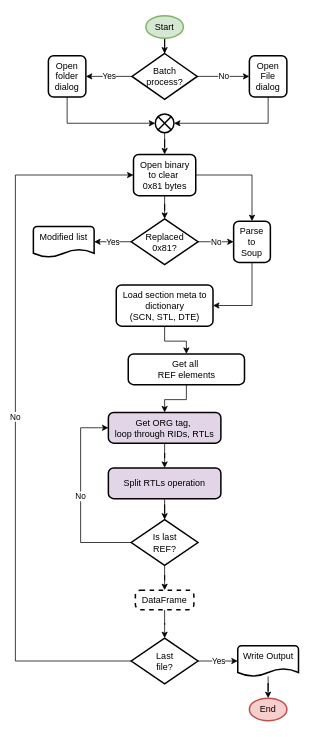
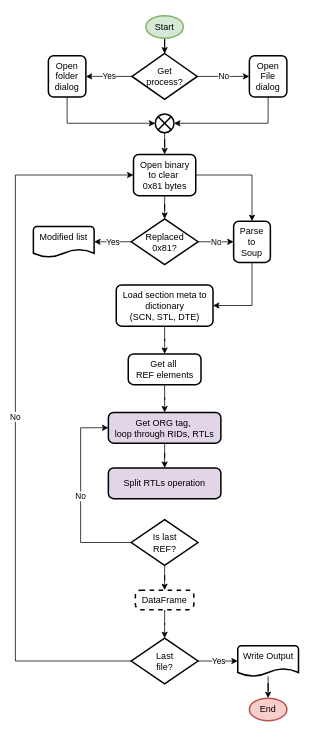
node "Batch process?": label "Batch process?" -> "Get process?"
node "Get all REF elements": size 116x31 -> 73x31
edge "Split RTLs operation" -> "Is last REF?": removed
